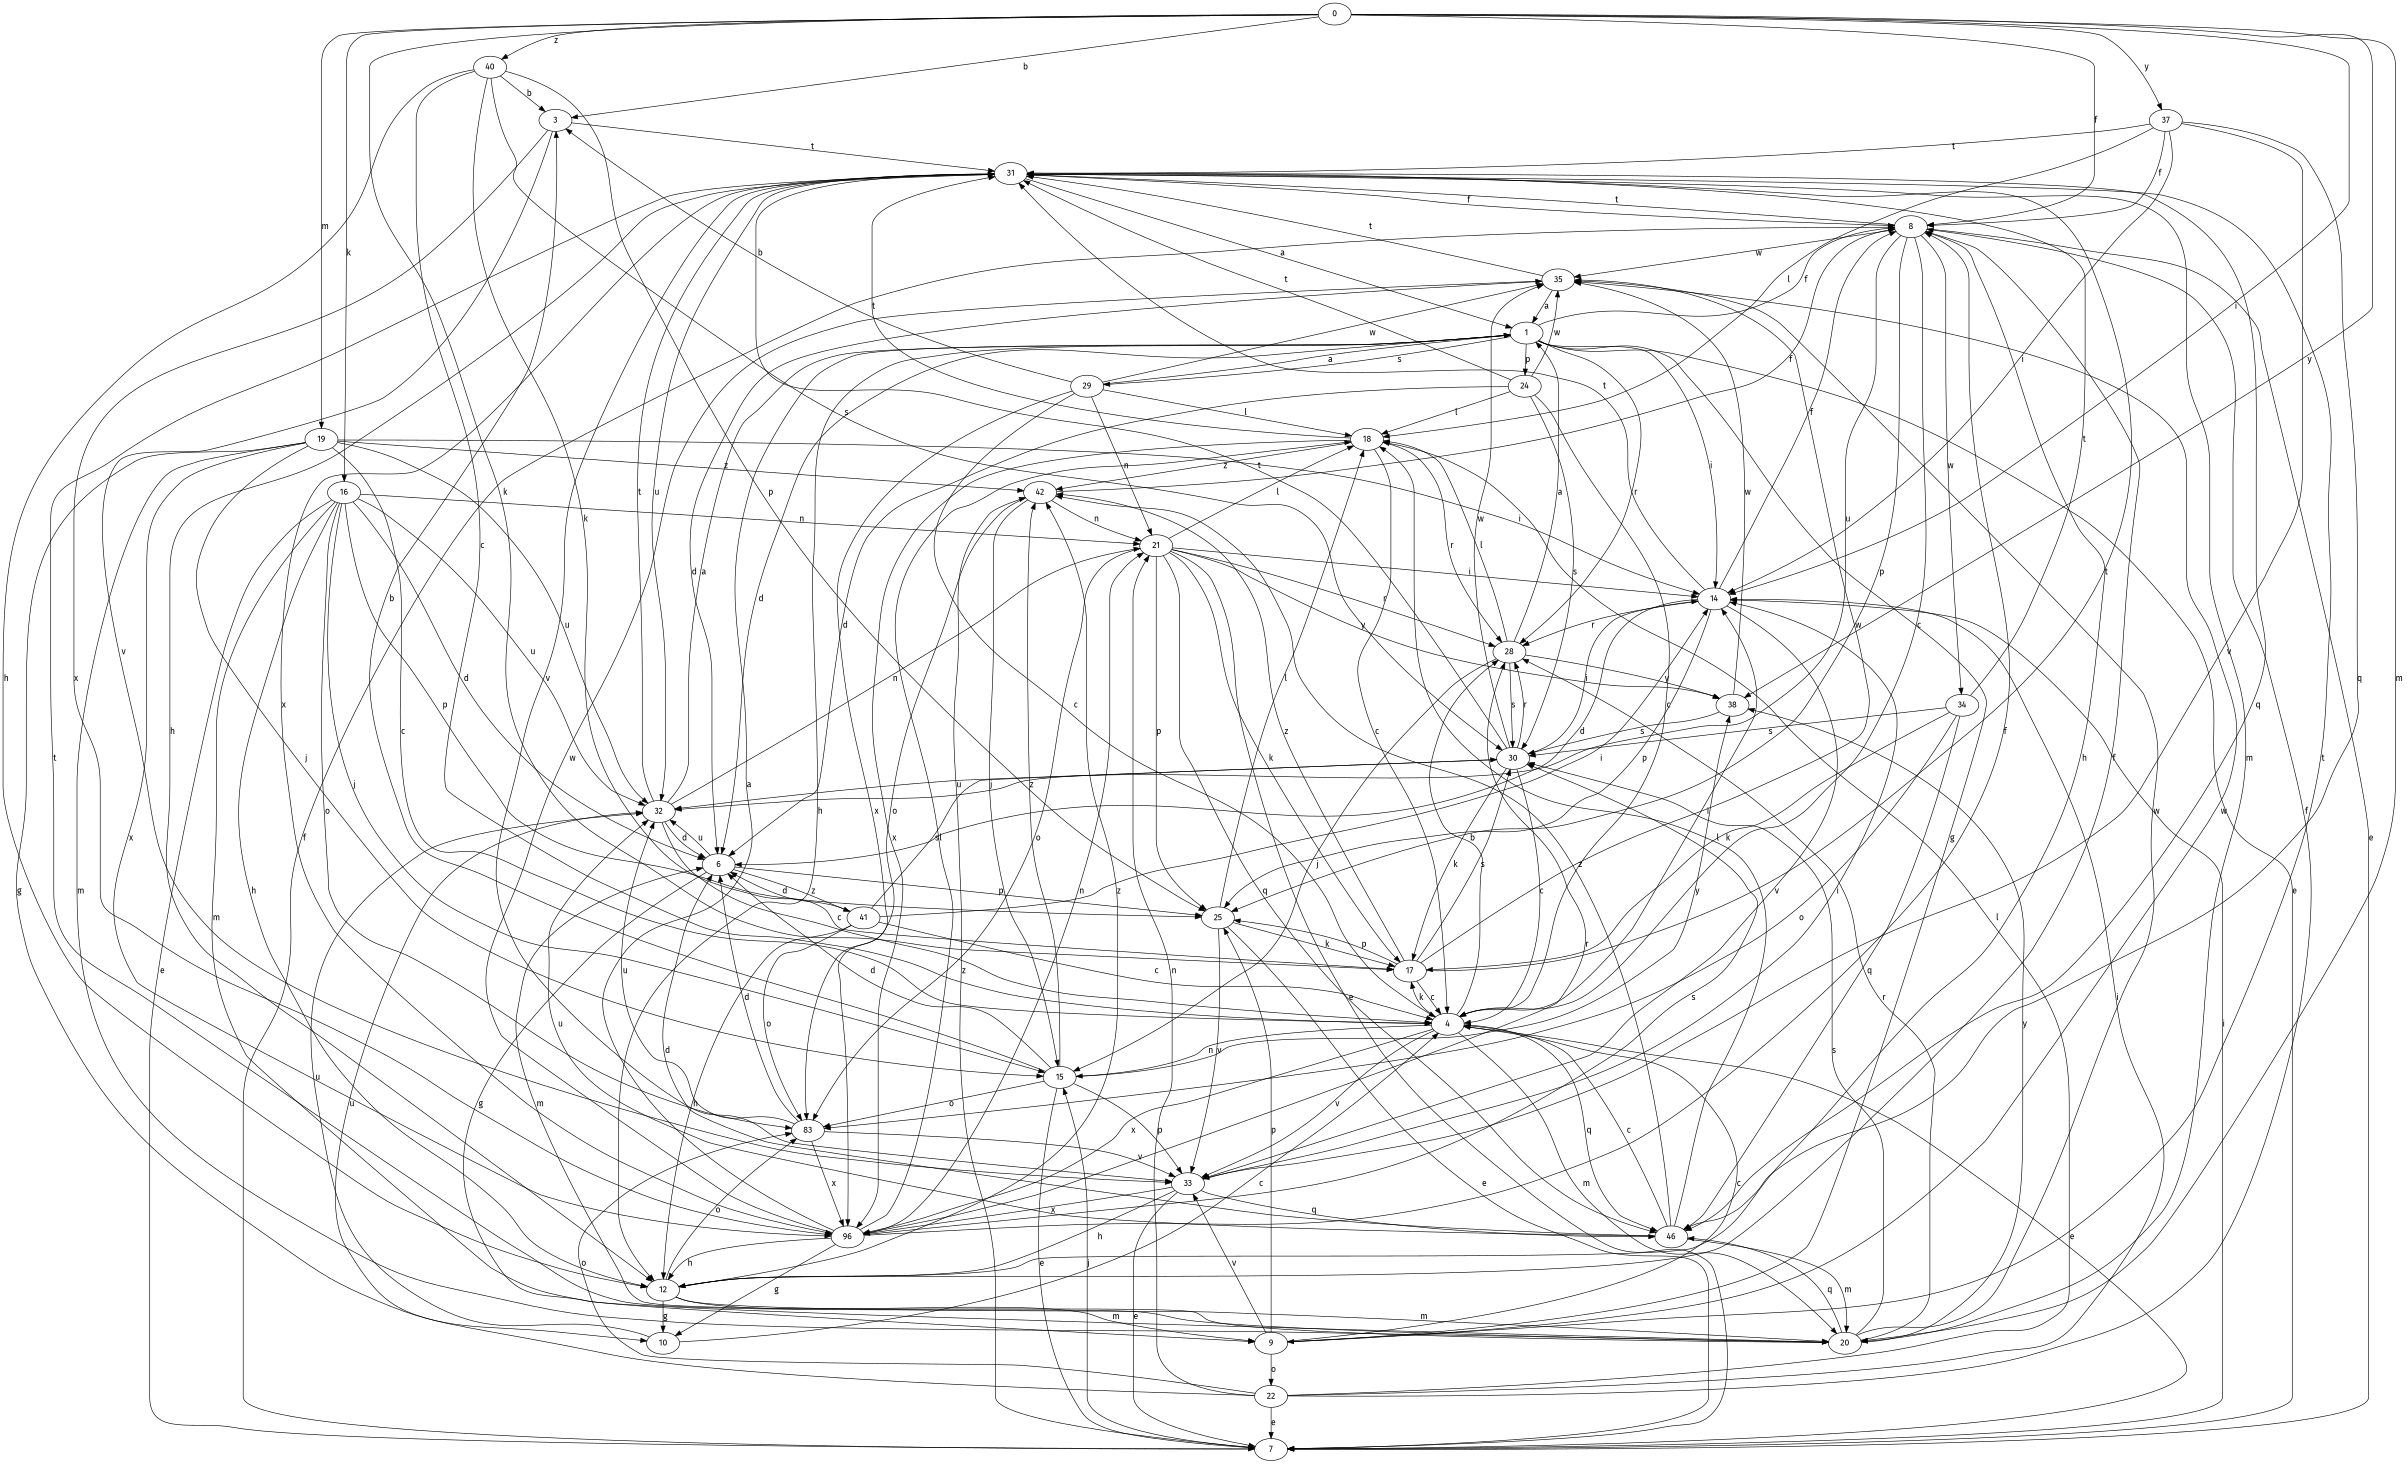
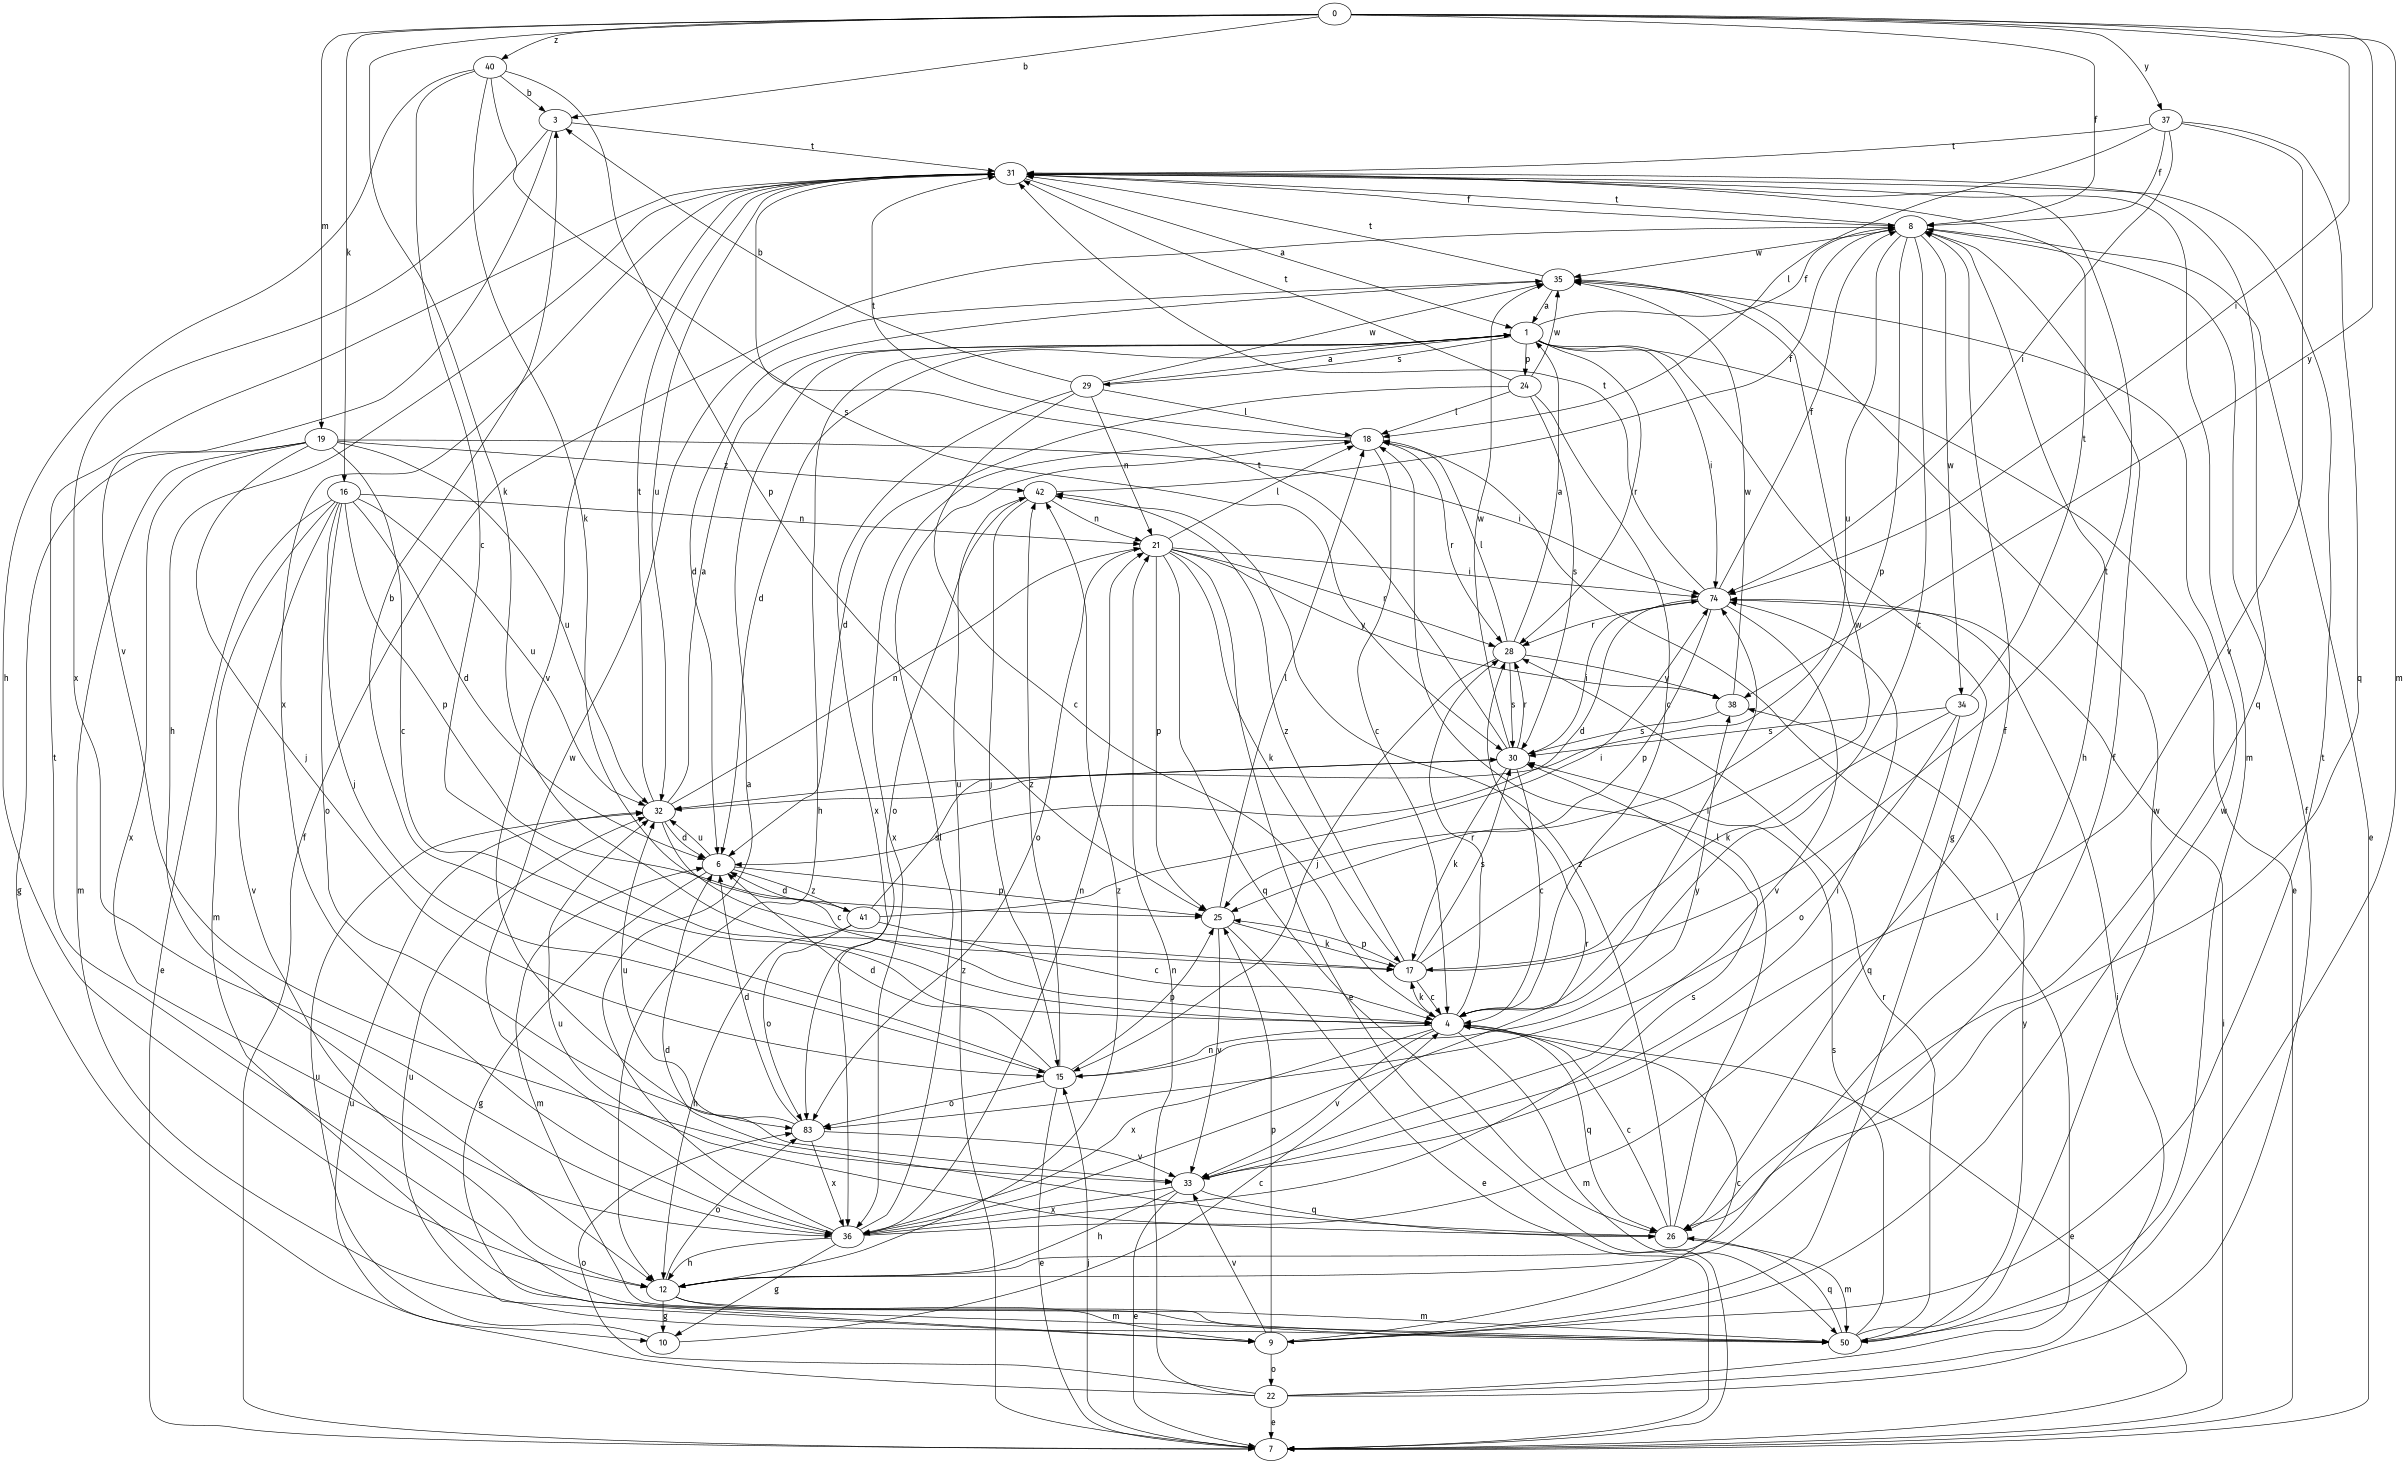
edge "18" -> "42": removed, label "z"
node "14": label "14" -> "74"
edge "4" -> "28": label "b" -> "r"
edge "16" -> "12": label "h" -> "v"
edge "15" -> "33": now "15" -> "25"
node "96": label "96" -> "36"
node "46": label "46" -> "26"
edge "9" -> "32": added, label "u"
node "20": label "20" -> "50"
